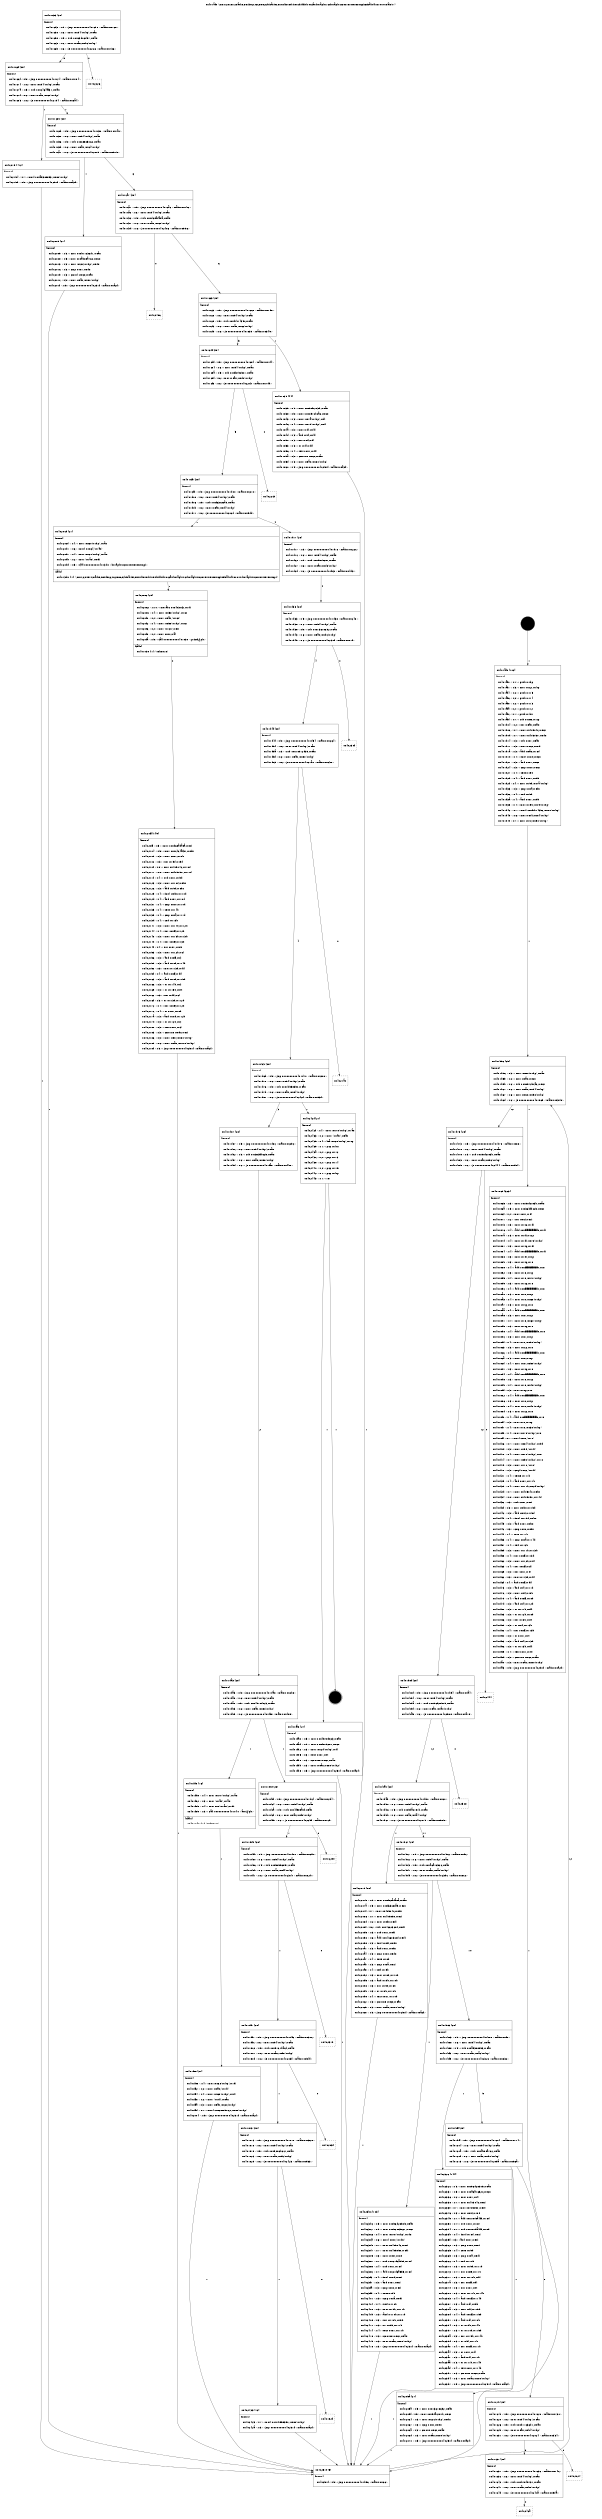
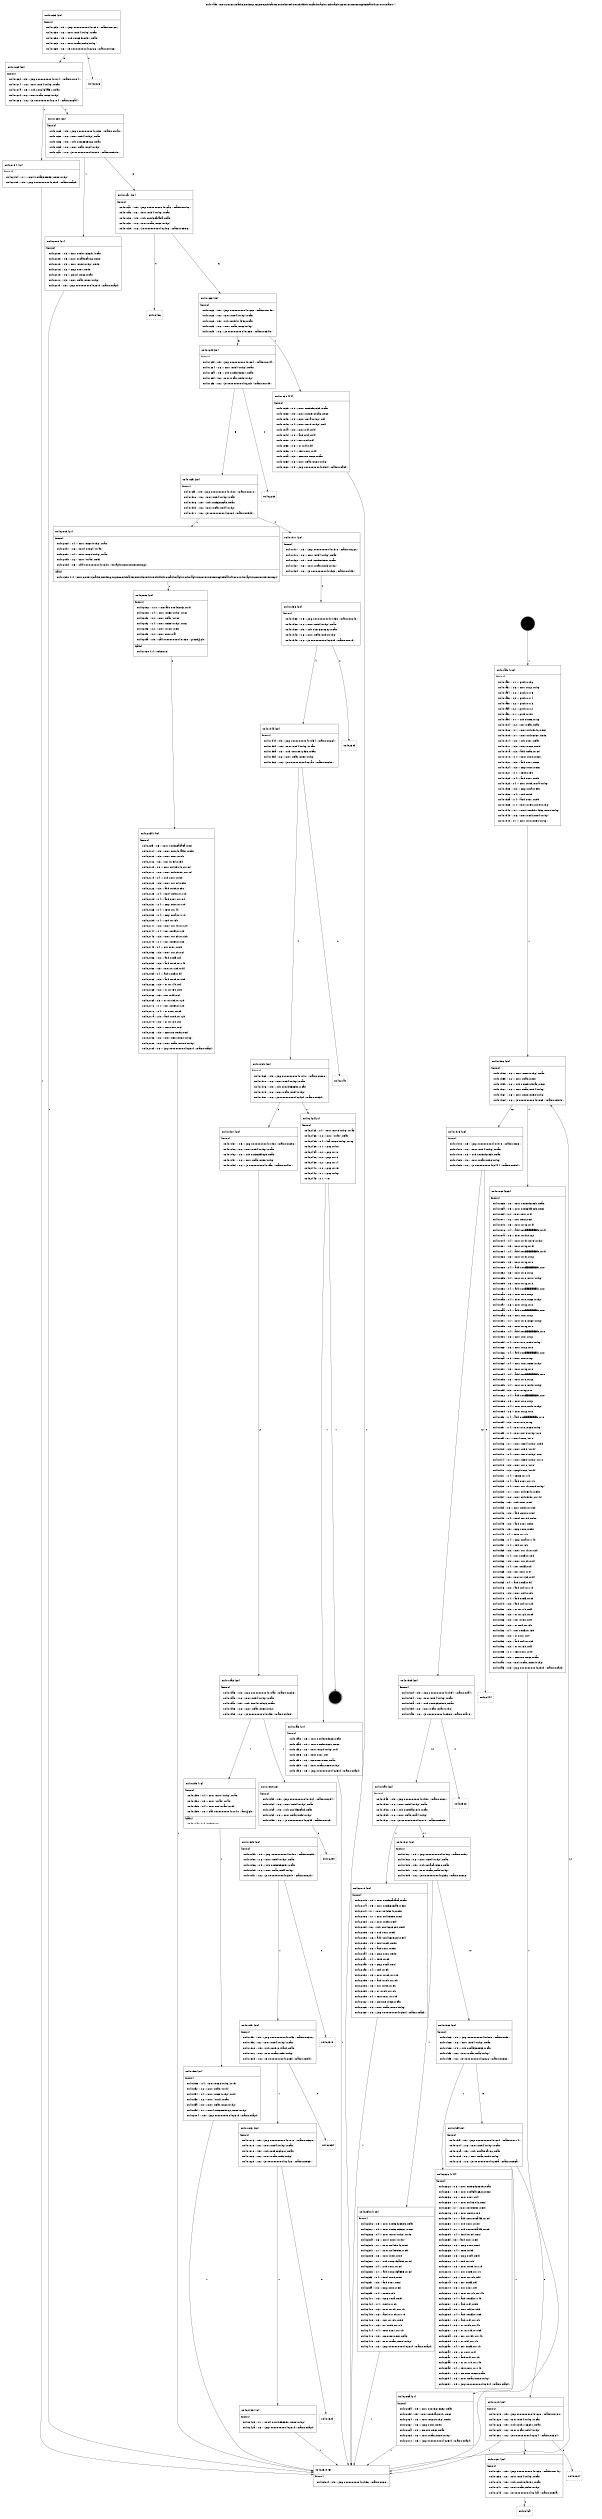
edge "0x401dbf [28]" -> "0x401ddb [28]": removed, label "1"
edge "0x40232c [144]" -> "0x40251f [5]": now "0x401c1b [28]" -> "0x40251f [5]"
